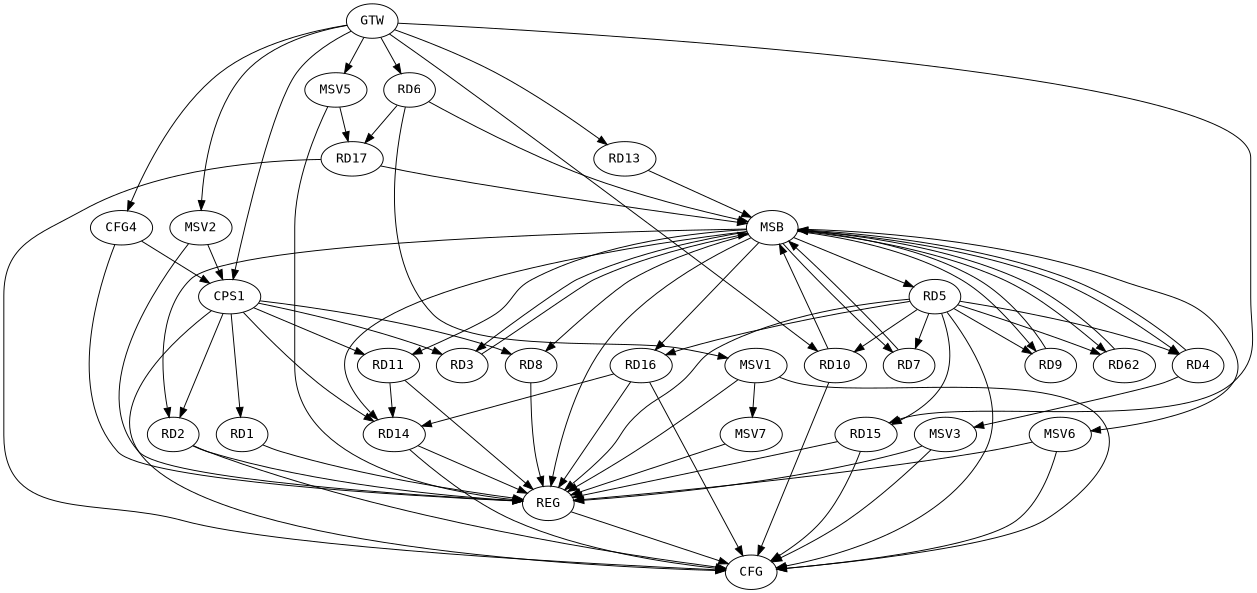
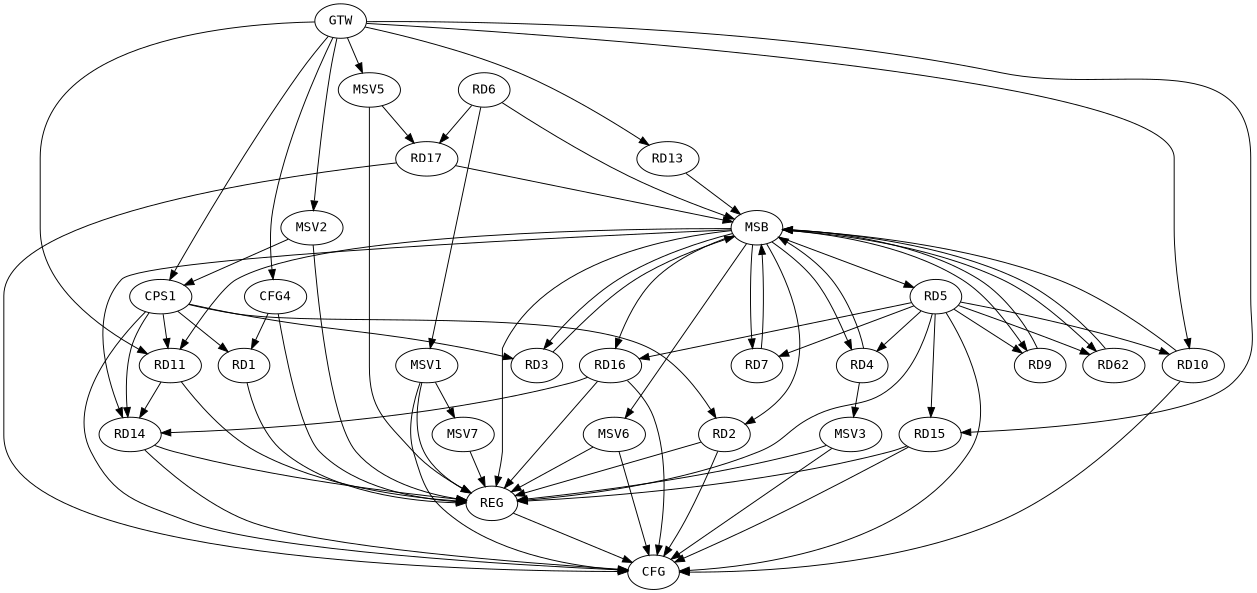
edge "GTW" -> "RD6": now "GTW" -> "RD11"
edge "CFG4" -> "CPS1": now "CFG4" -> "RD1"
node "RD8": removed
